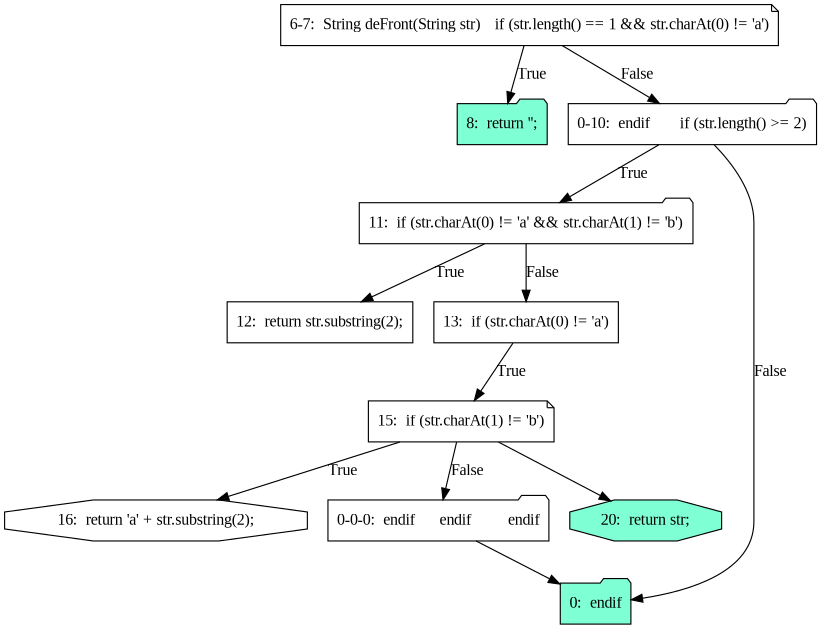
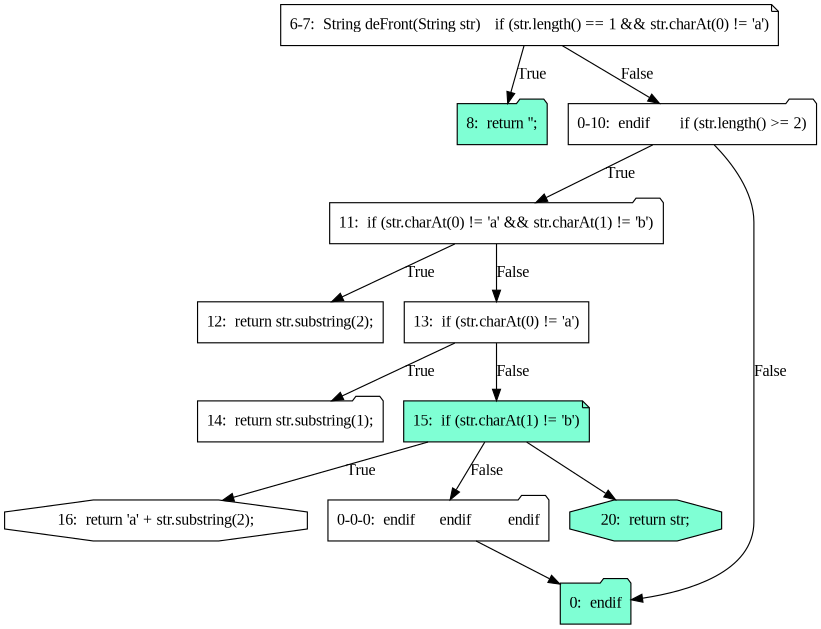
edge "13:  if (str.charAt(0) != 'a')" -> "15:  if (str.charAt(1) != 'b')": label "True" -> "False"
node "14:  return str.substring(1);": added
node "15:  if (str.charAt(1) != 'b')": fillcolor white -> aquamarine
